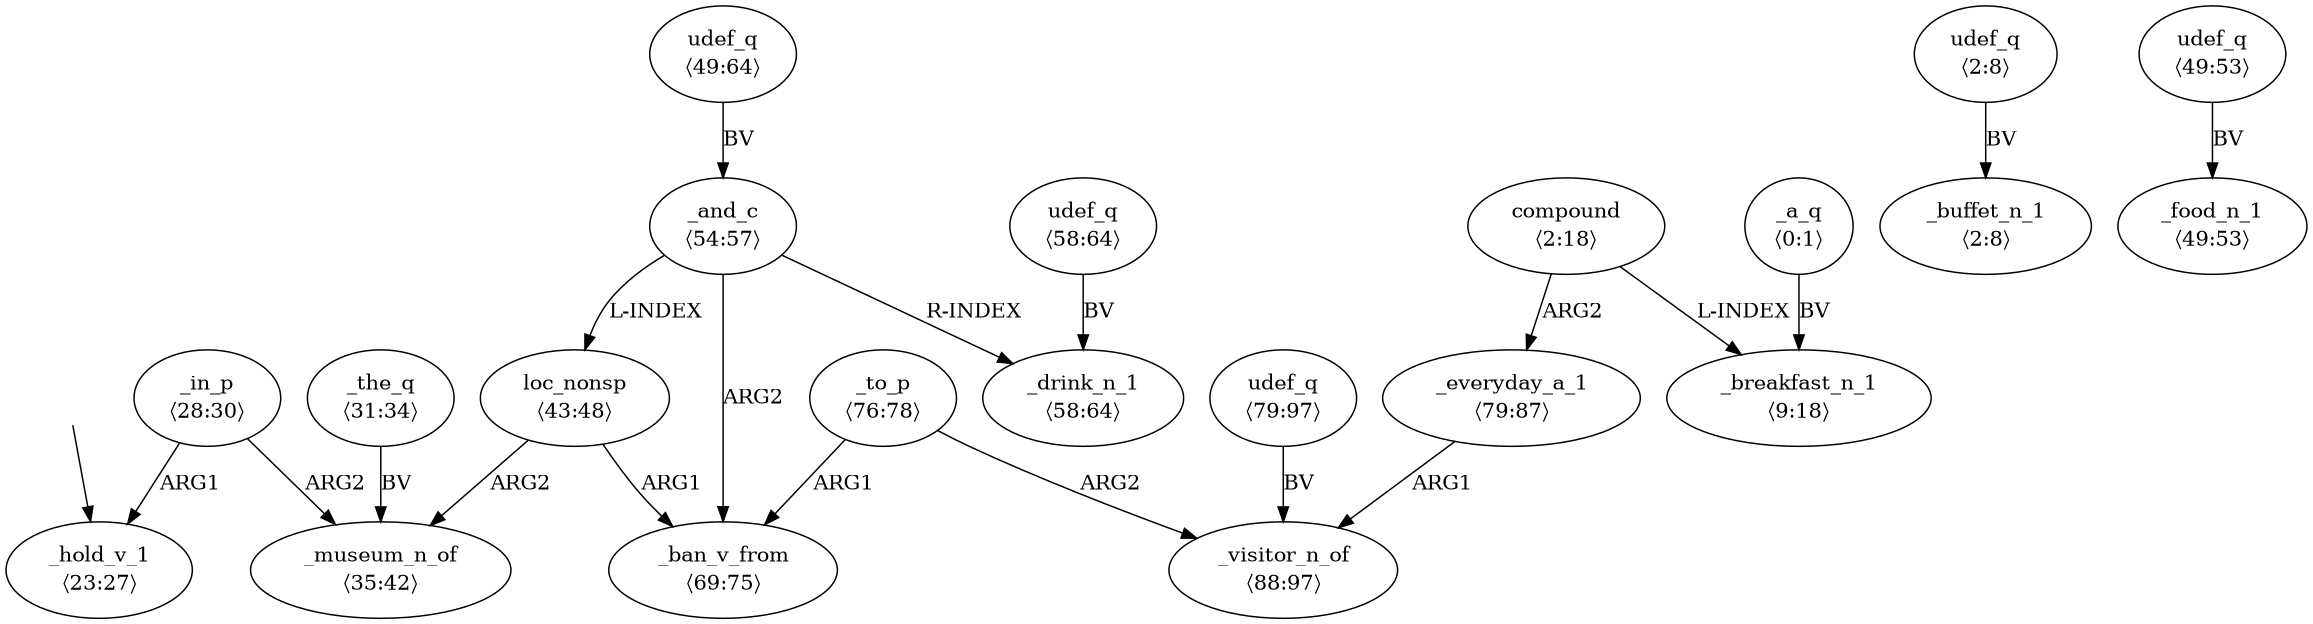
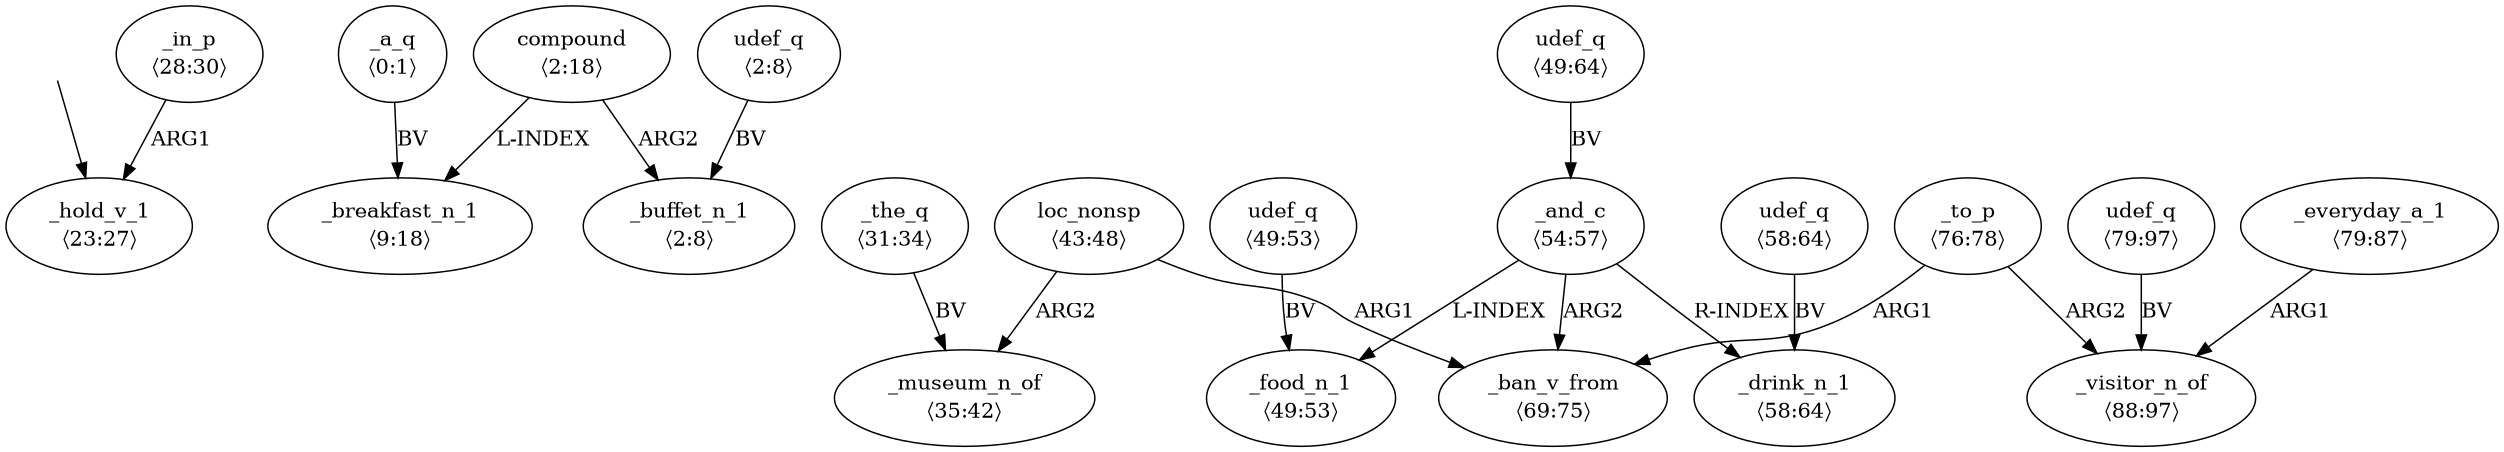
edge "_and_c" -> "loc_nonsp": now "_and_c" -> "_food_n_1"
edge "compound" -> "_everyday_a_1": now "compound" -> "_buffet_n_1"
edge "_in_p" -> "_museum_n_of": removed, label "ARG2"
